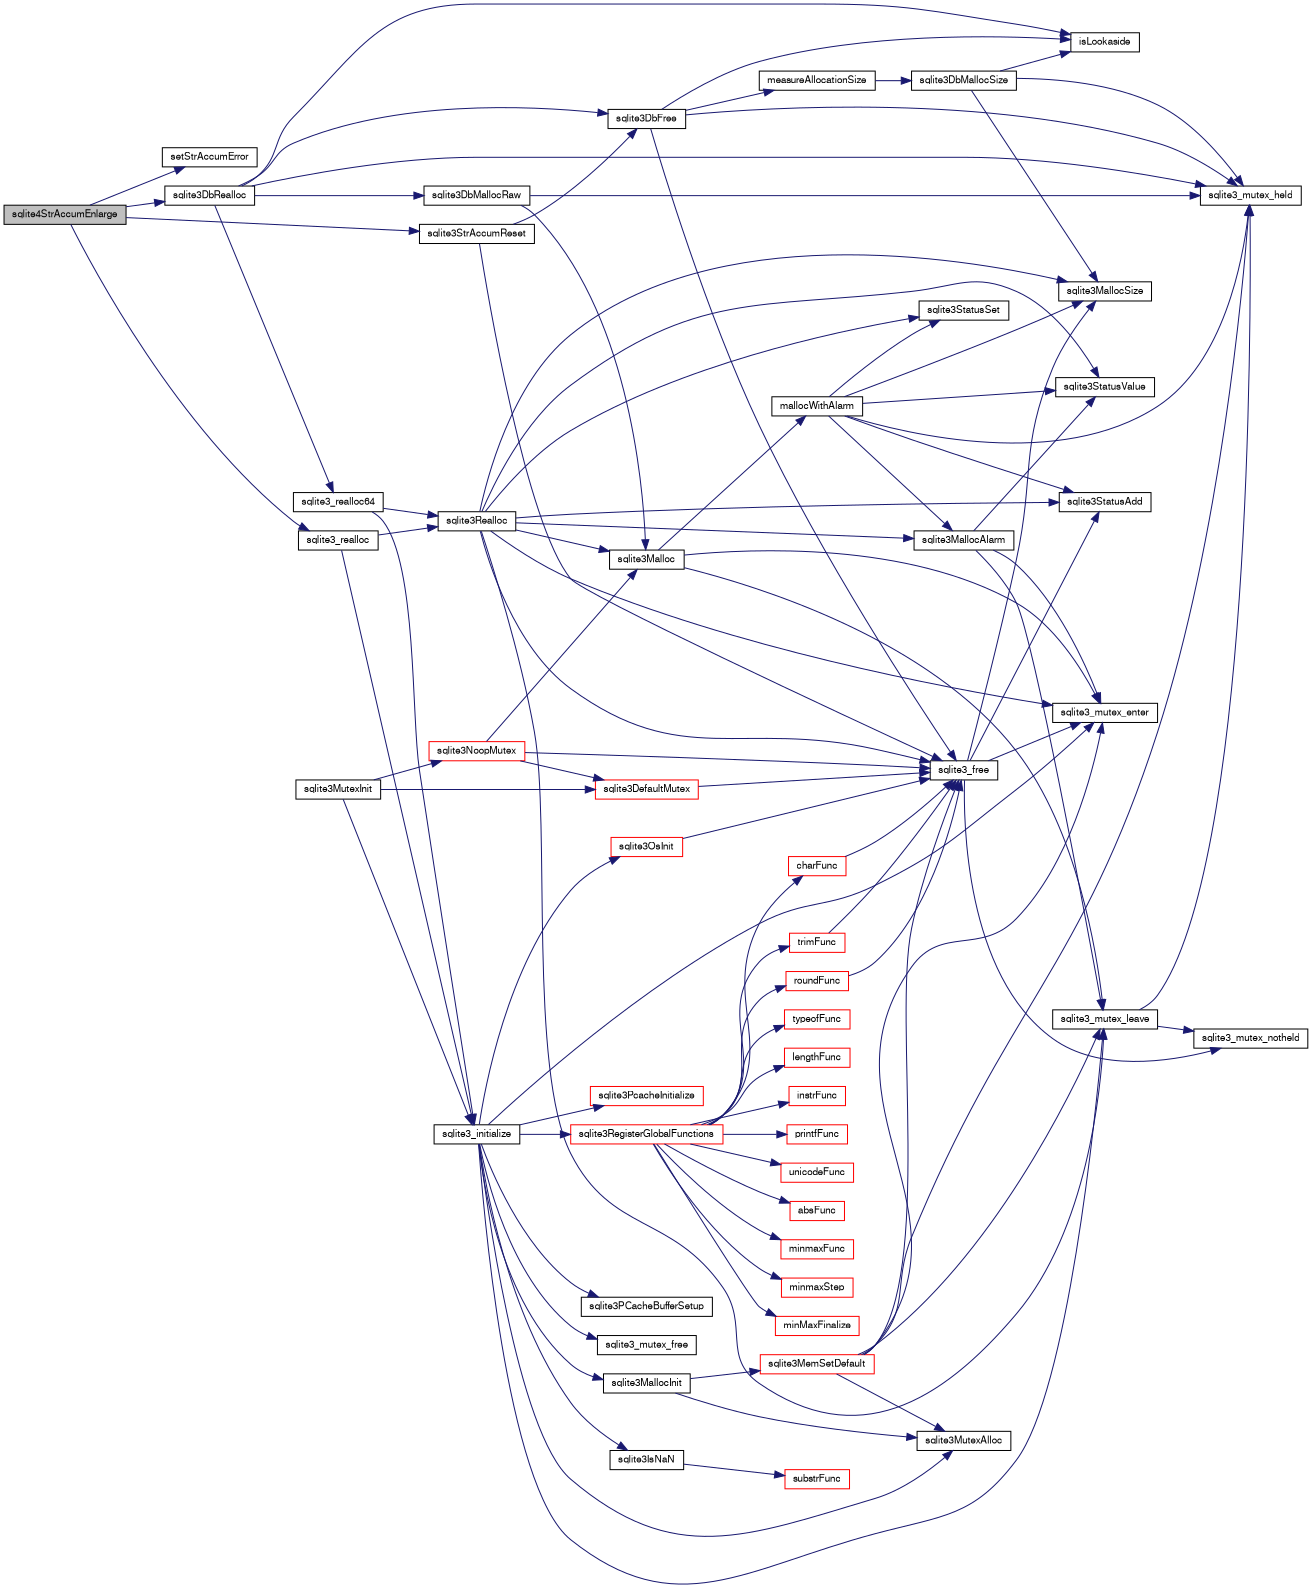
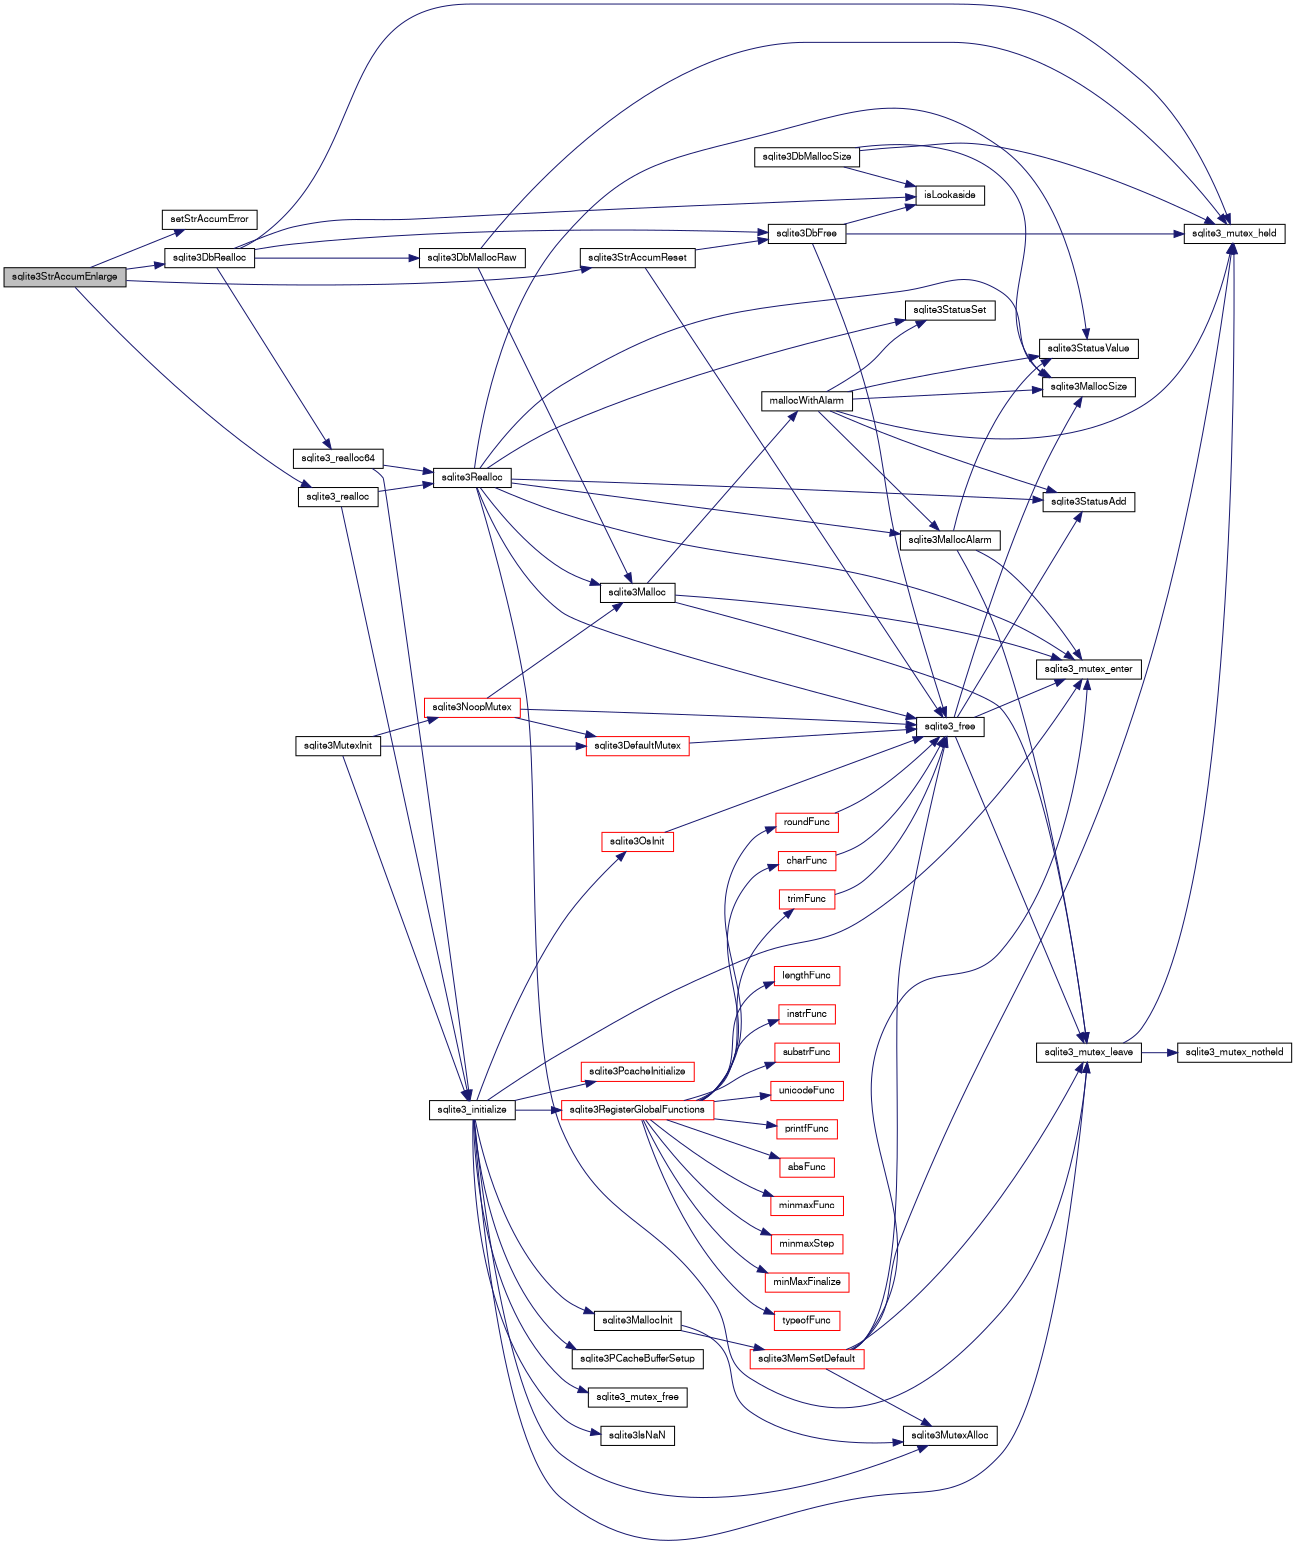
node "measureAllocationSize": removed
node "sqlite4StrAccumEnlarge": label "sqlite4StrAccumEnlarge" -> "sqlite3StrAccumEnlarge"
edge "sqlite3_free" -> "sqlite3_mutex_notheld": now "sqlite3_free" -> "sqlite3_mutex_leave"
edge "sqlite3IsNaN" -> "substrFunc": now "sqlite3RegisterGlobalFunctions" -> "substrFunc"
